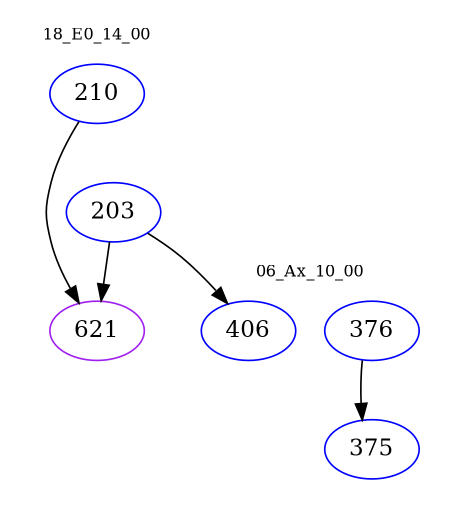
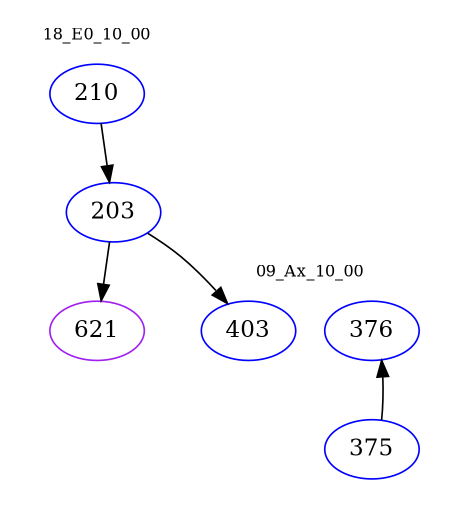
cluster "18_E0_14_00": label "18_E0_14_00" -> "18_E0_10_00"
edge "210" -> "621": now "210" -> "203"
cluster "06_Ax_10_00": label "06_Ax_10_00" -> "09_Ax_10_00"
node "406": label "406" -> "403"
edge "376" -> "375": reversed
